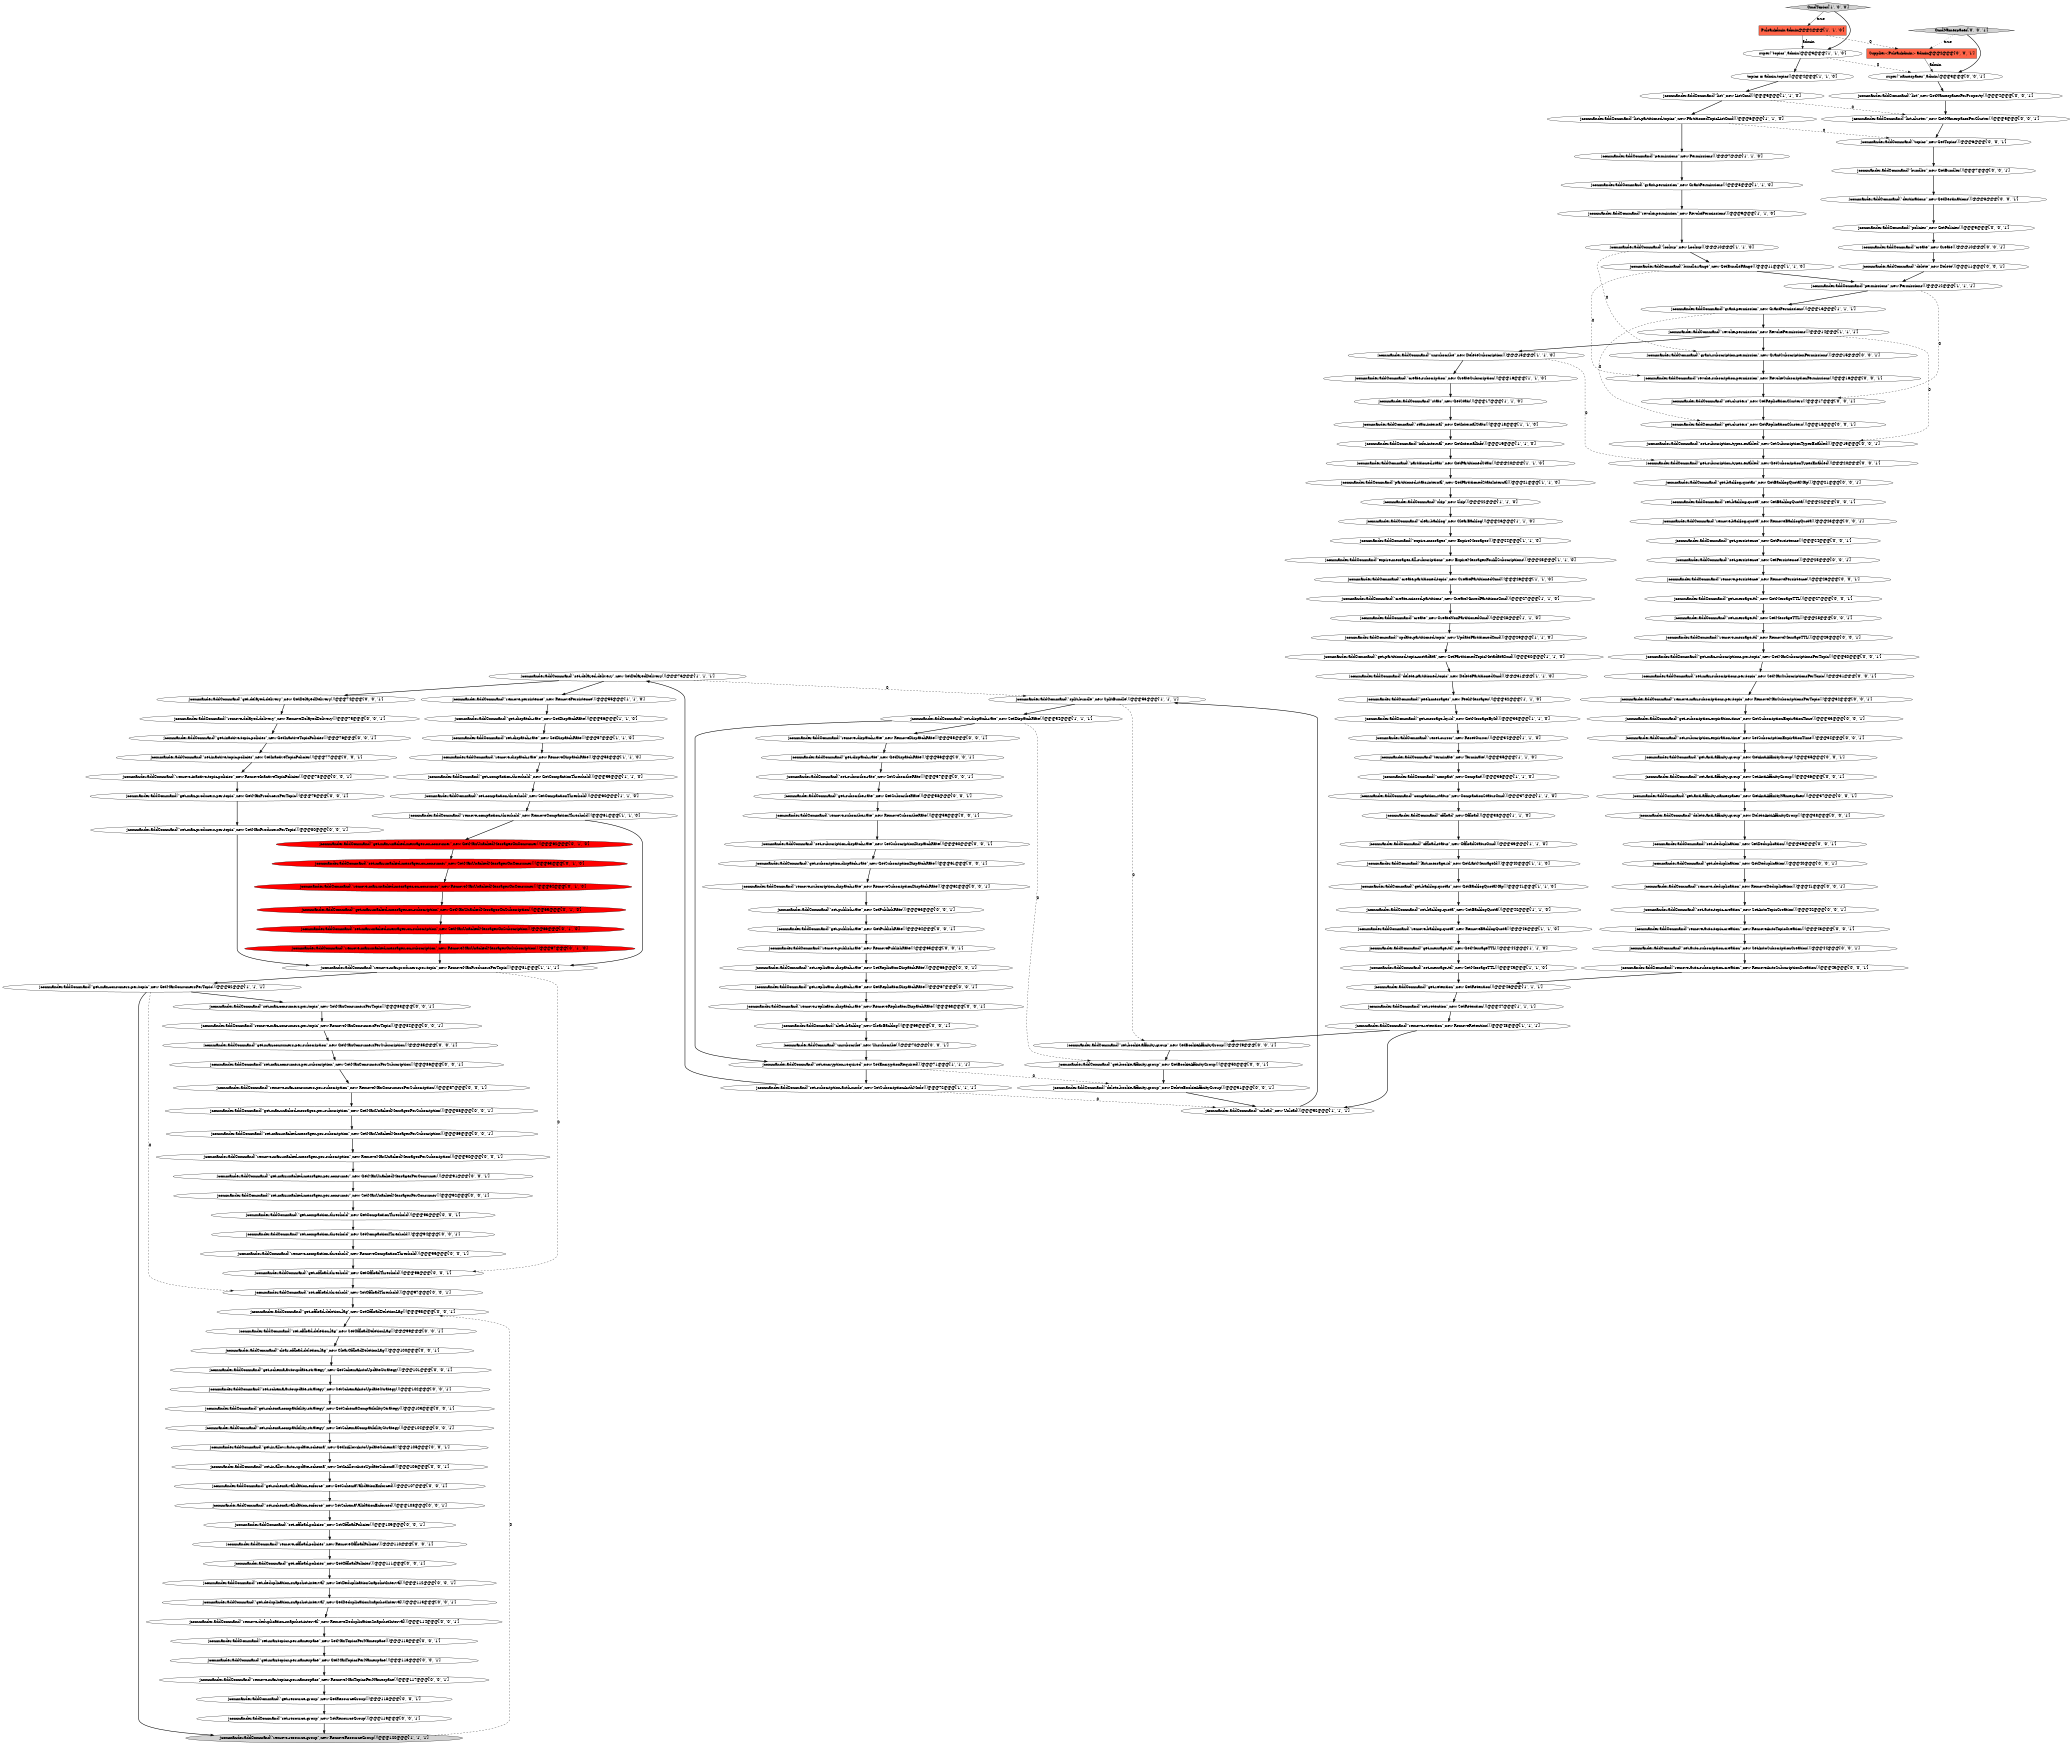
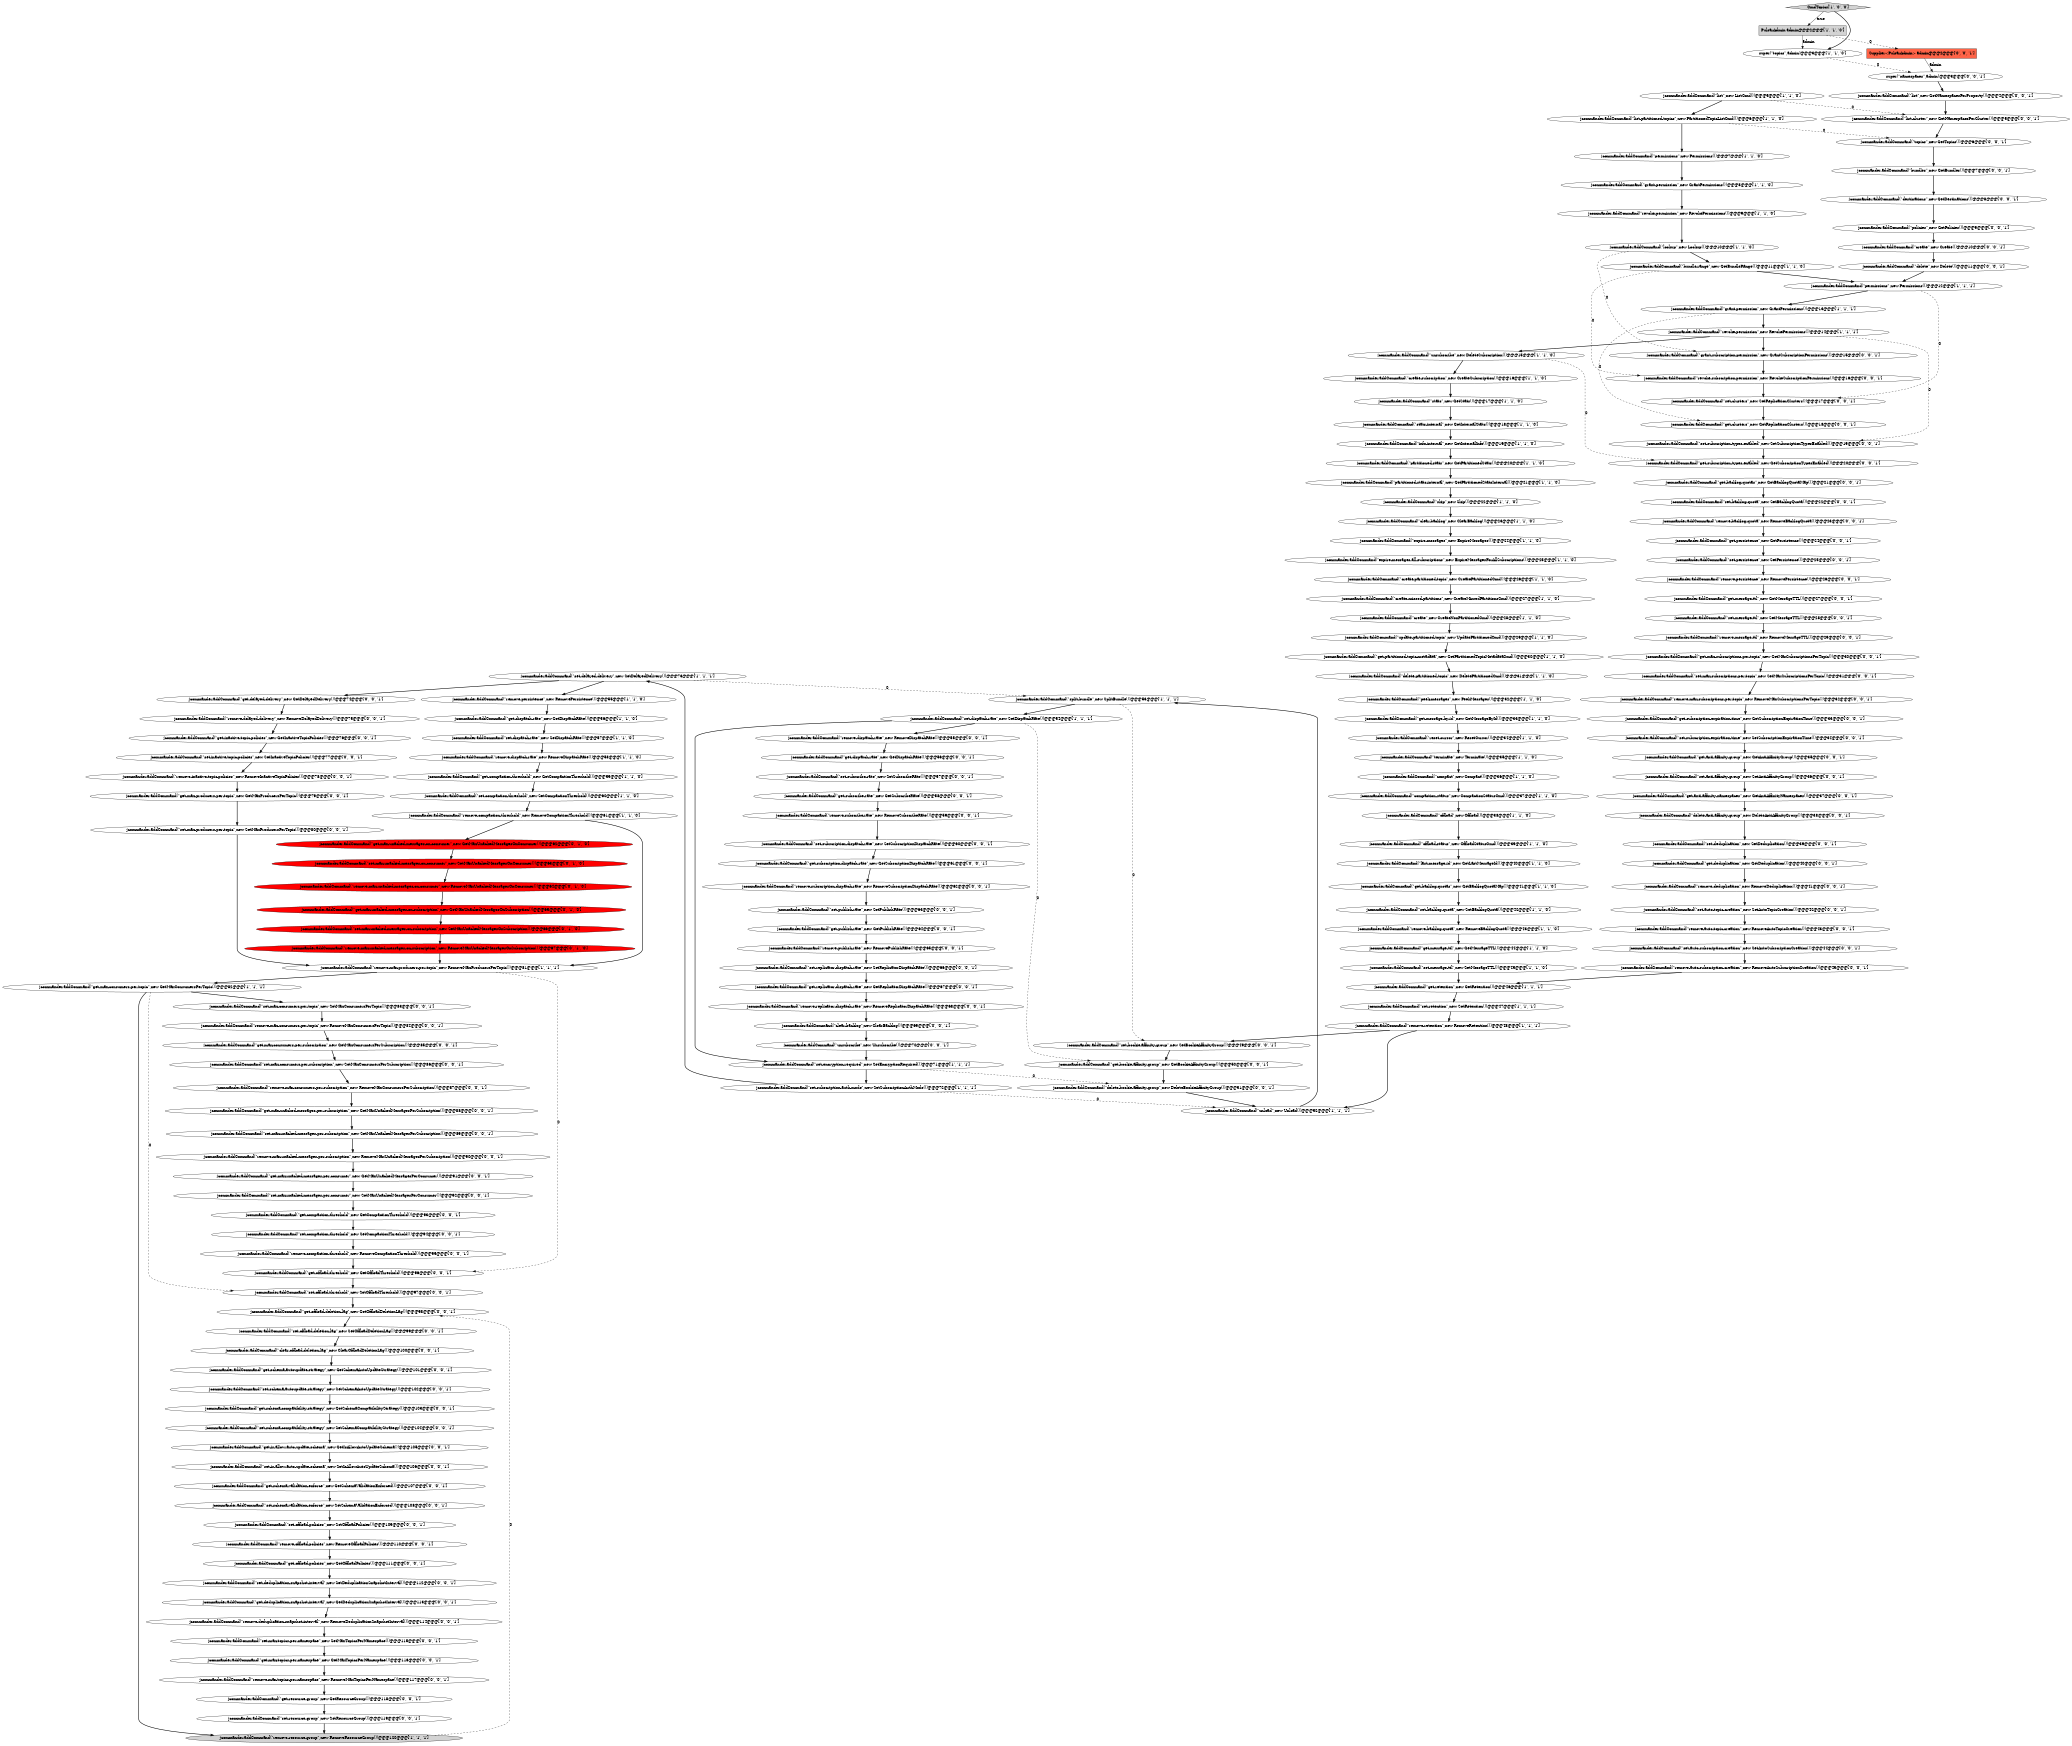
node "PulsarAdmin admin@@@2@@@['1', '1', '0']": fillcolor tomato -> lightgray
node "CmdNamespaces['0', '0', '1']": removed
node "topics = admin.topics()@@@4@@@['1', '1', '0']": removed
